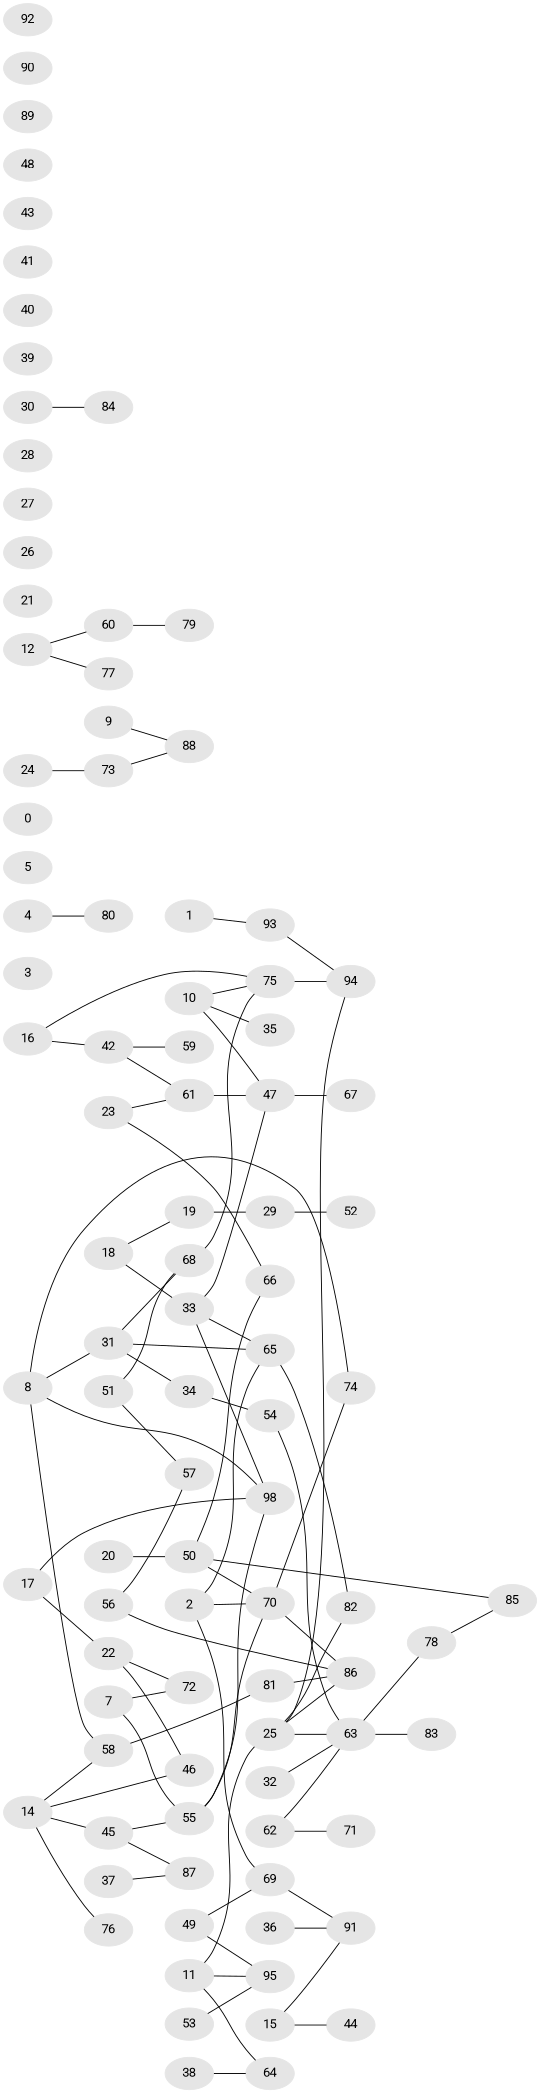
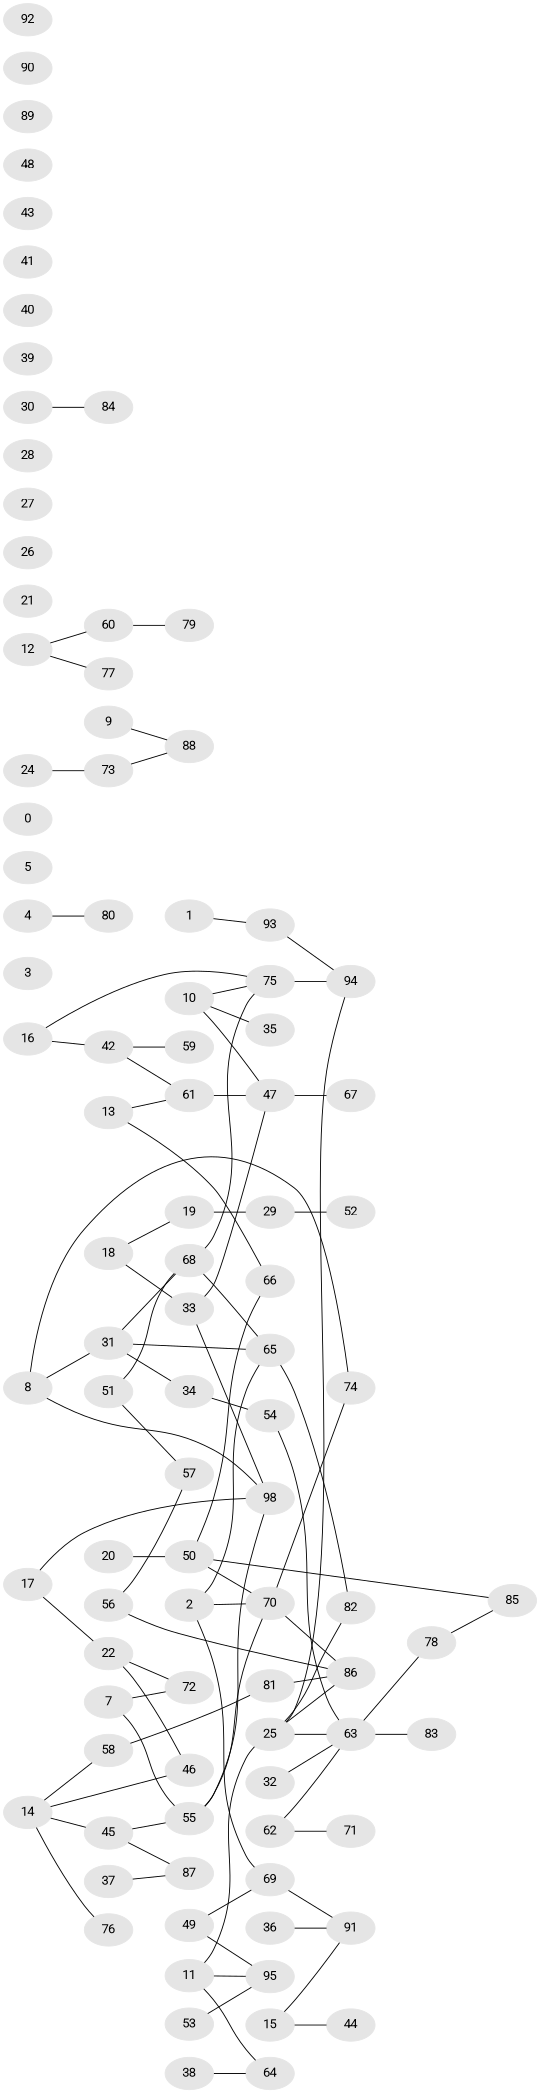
node "23": label "23" -> "13"
edge "33" -- "65": now "68" -- "65"
edge "8" -- "58": removed
